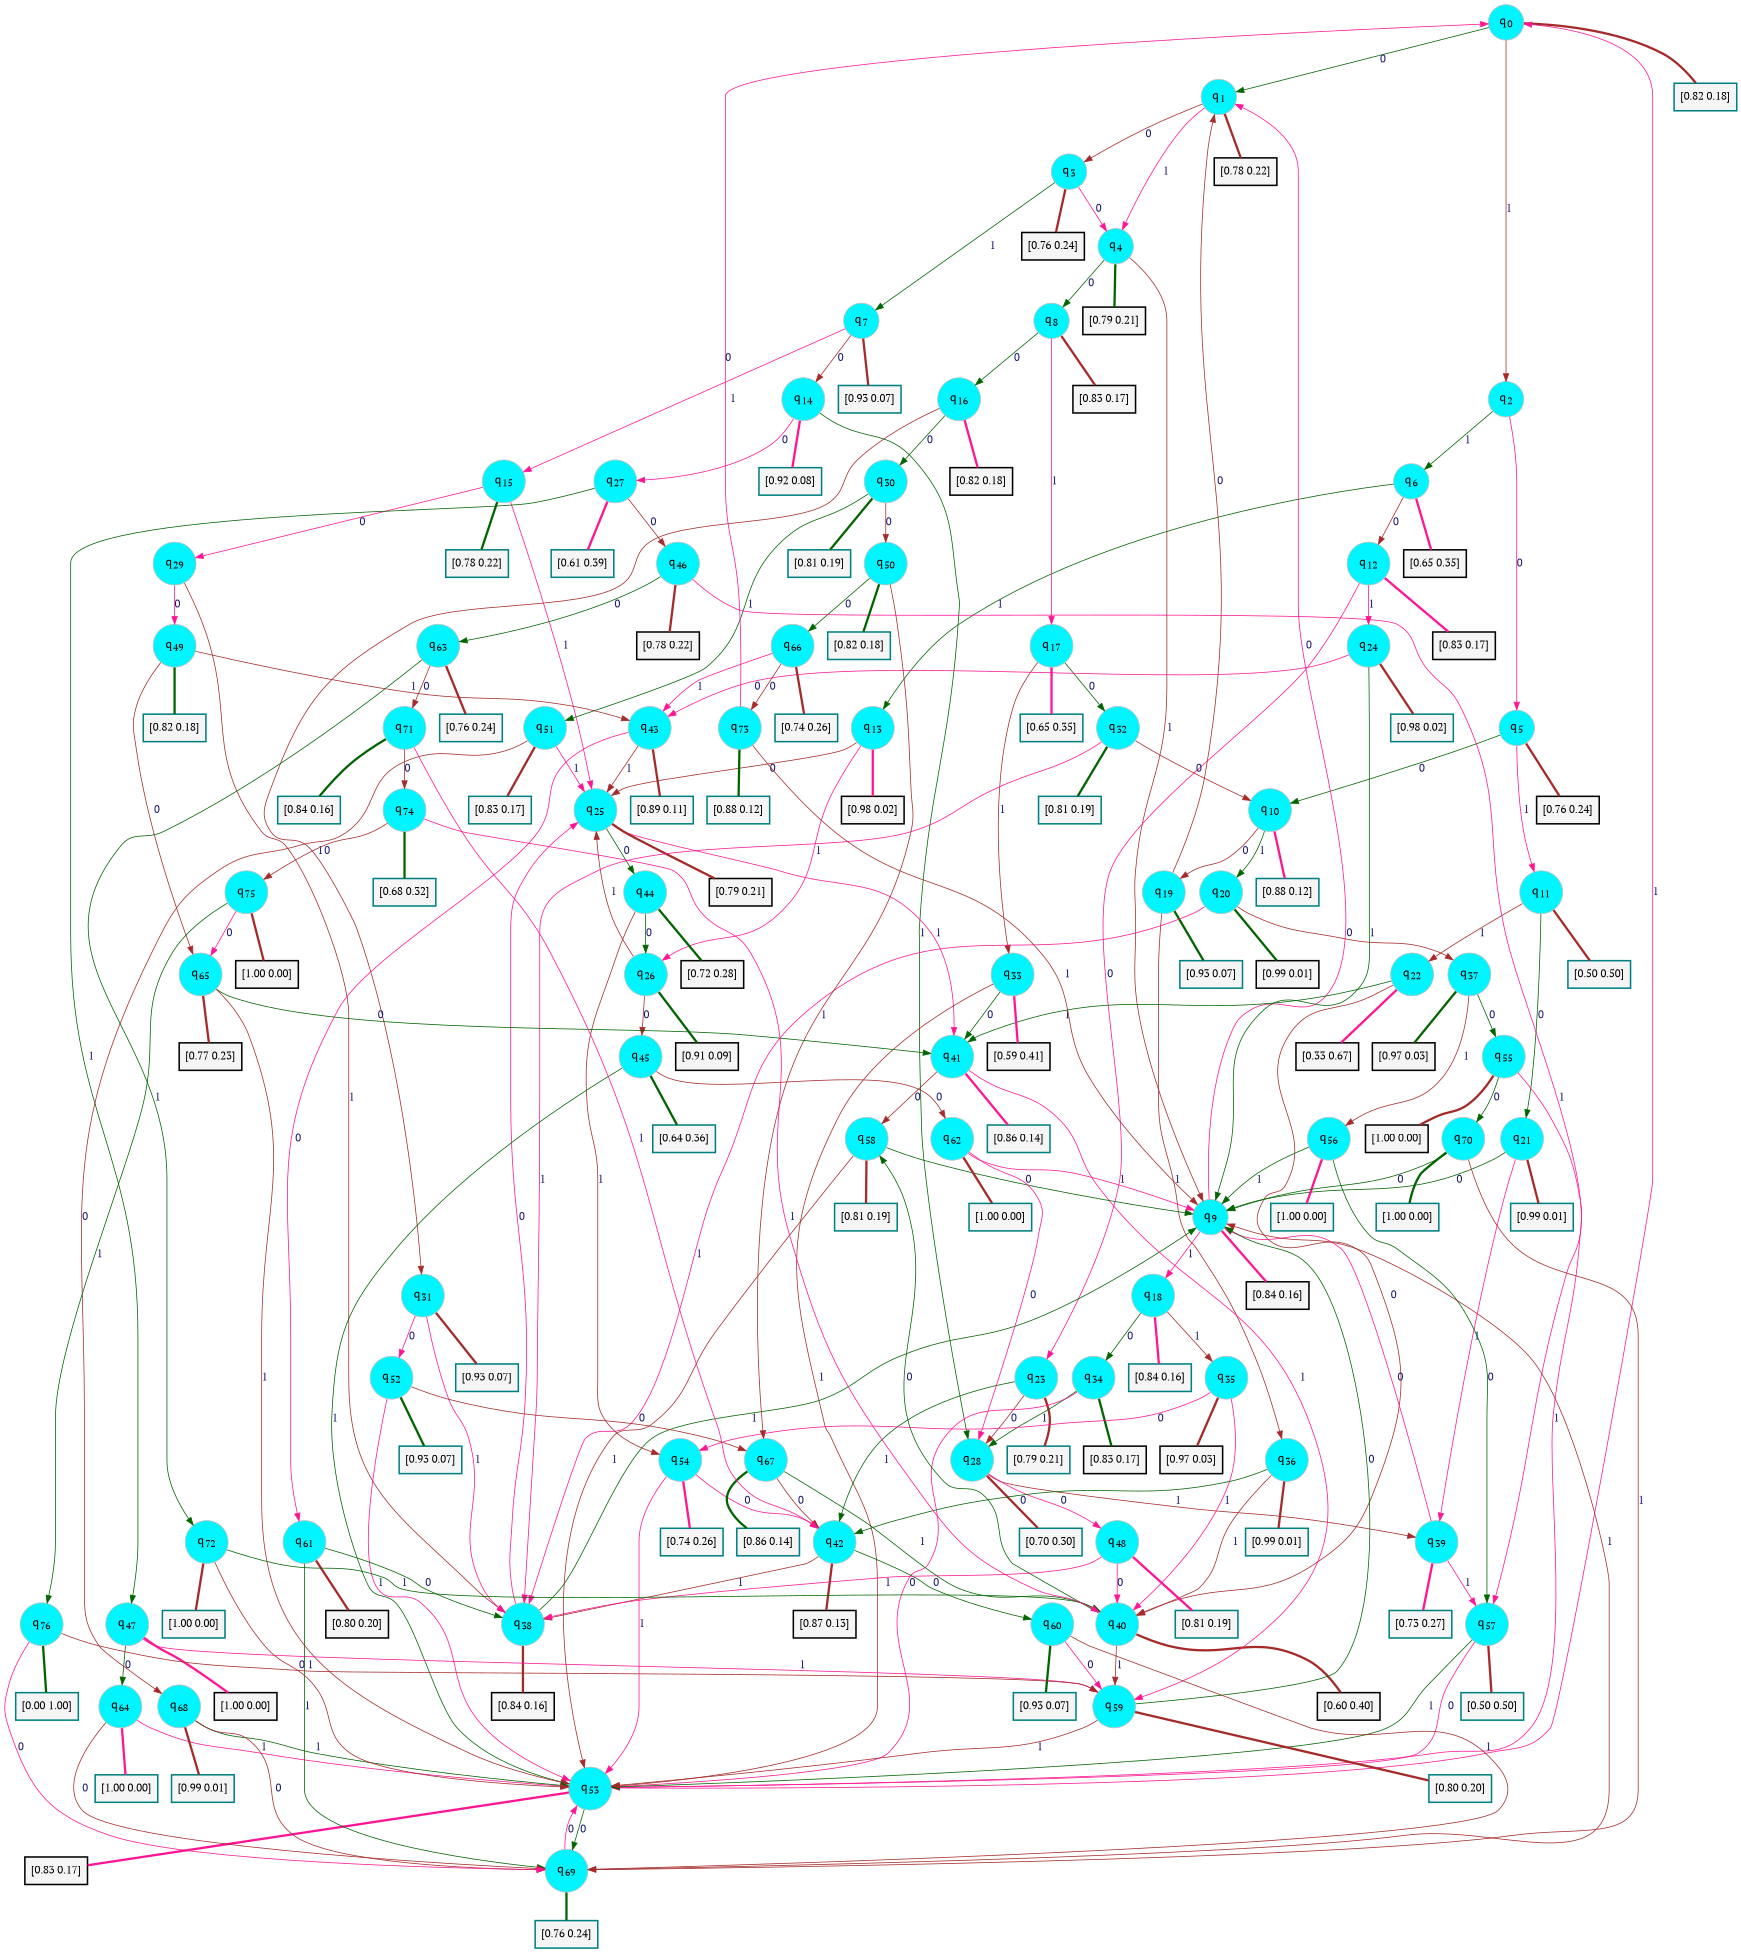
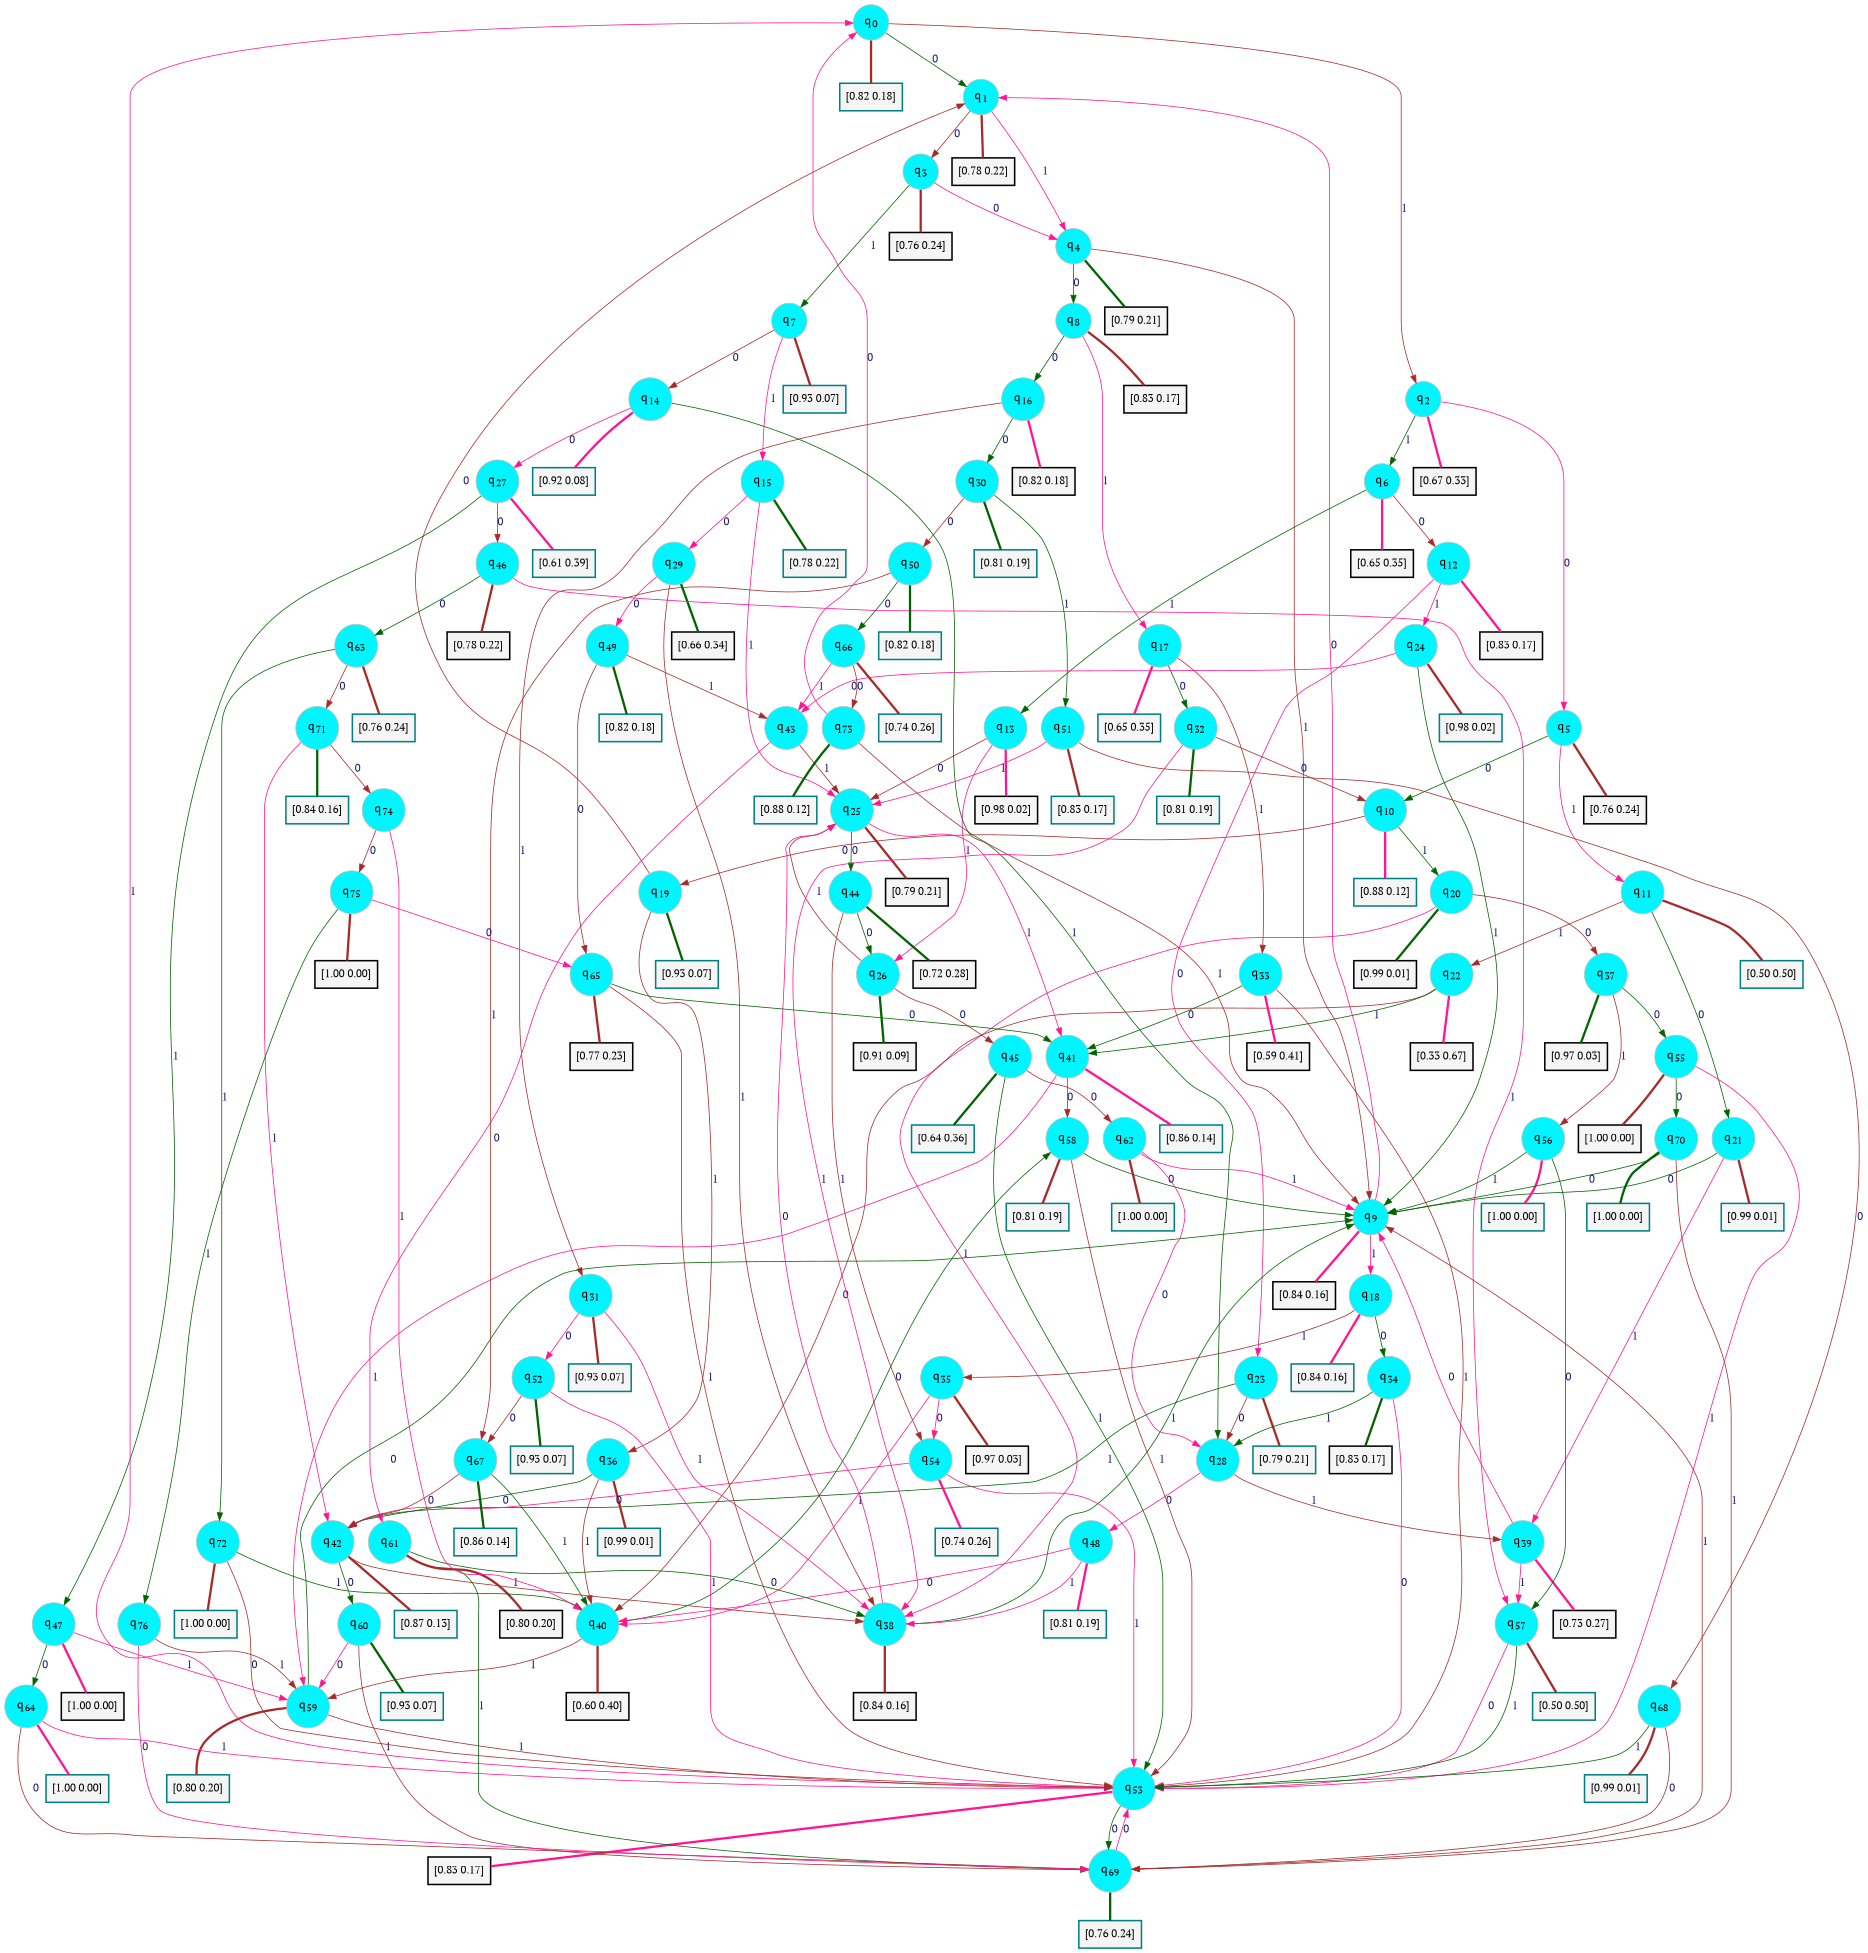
node "[0.67 0.33]": added
node "[0.66 0.34]": added
node "[0.89 0.11]": removed
node "[0.68 0.32]": removed
node "[0.70 0.30]": removed
node "[0.87 0.13]": color black -> teal
node "[0.73 0.27]": color teal -> black
node "[0.00 1.00]": removed
